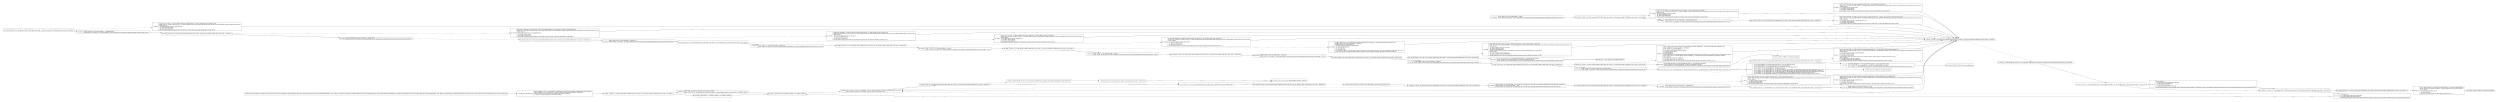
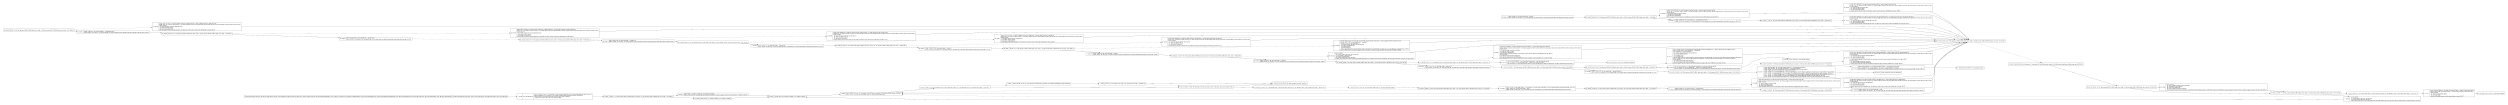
node "49: 0x00ec": added
